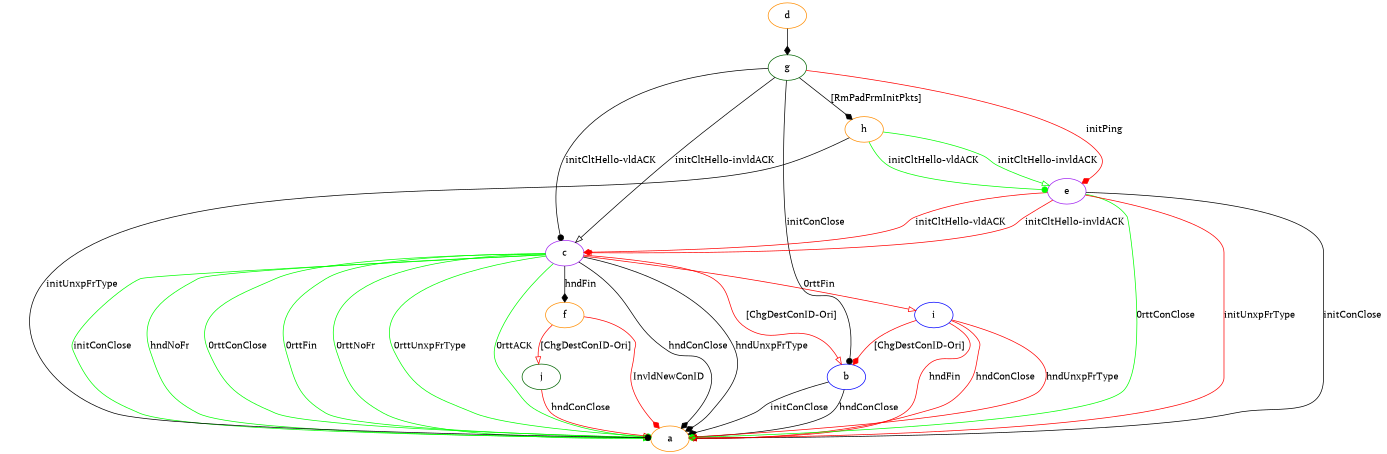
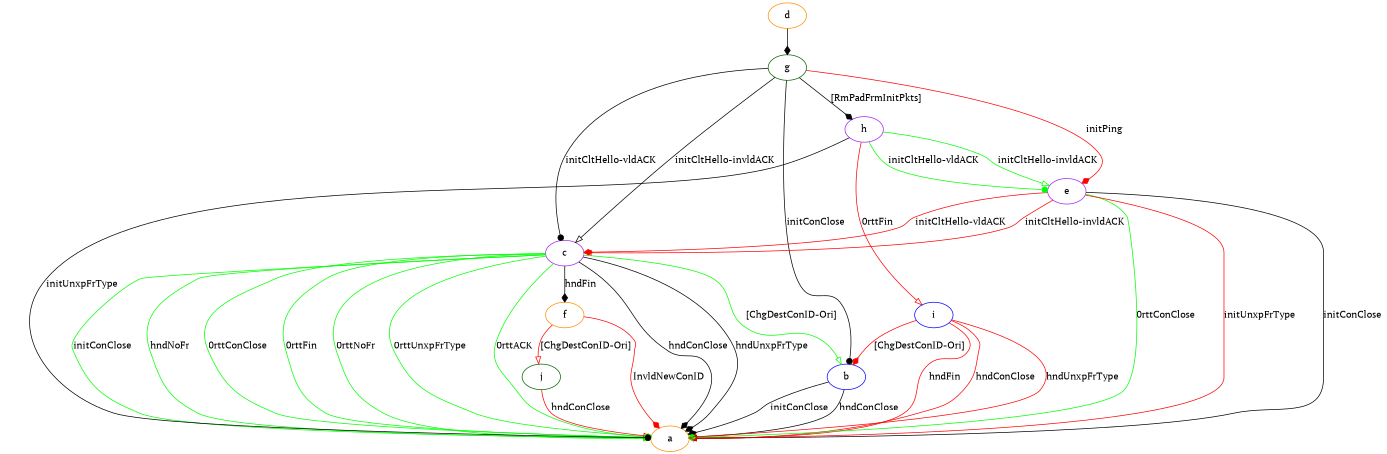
node "h": color darkorange -> purple
edge "c" -> "i": now "h" -> "i"
edge "c" -> "b": color red -> green
